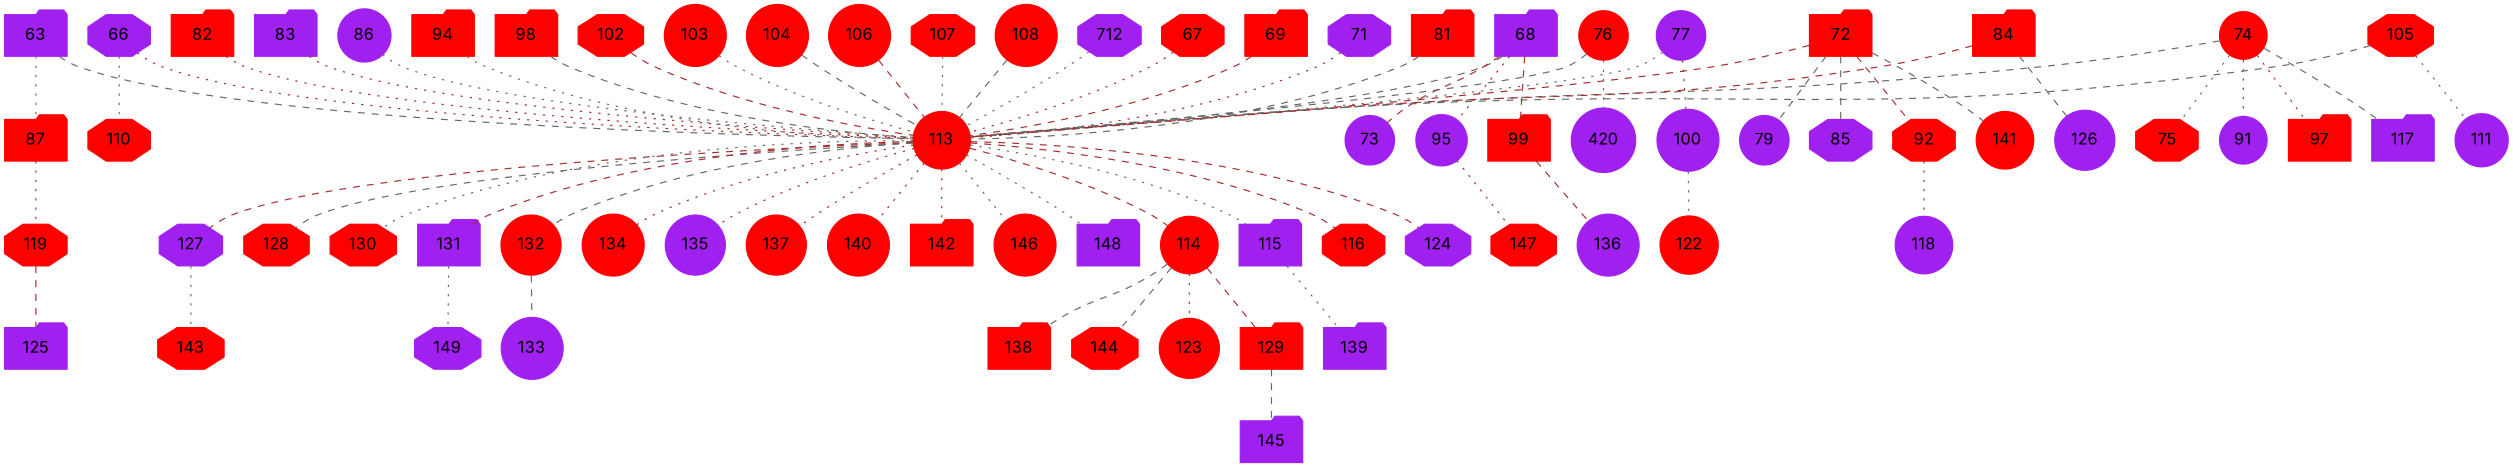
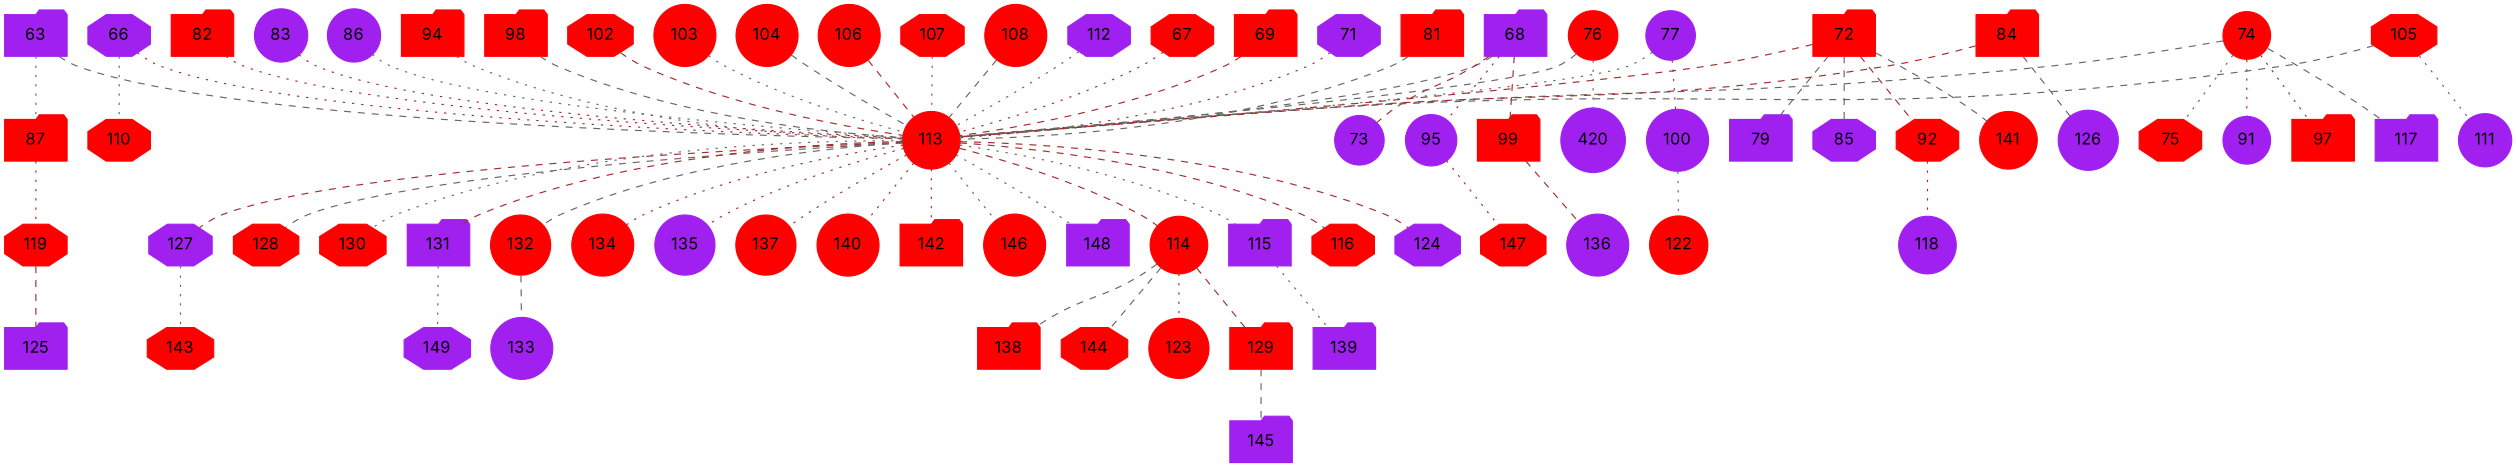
node "83": shape folder -> circle
node "712": label "712" -> "112"
node "79": shape circle -> folder
